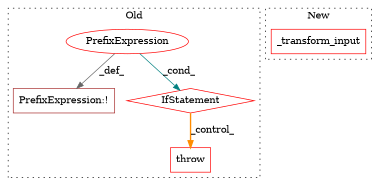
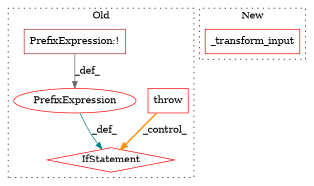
edge "PrefixExpression" -> "PrefixExpression:!": reversed
edge "PrefixExpression" -> "IfStatement": label "_cond_" -> "_def_"
edge "IfStatement" -> "throw": reversed
